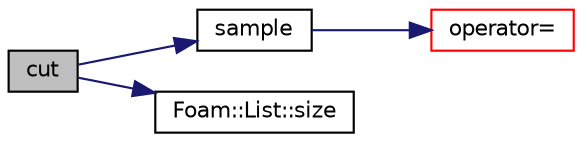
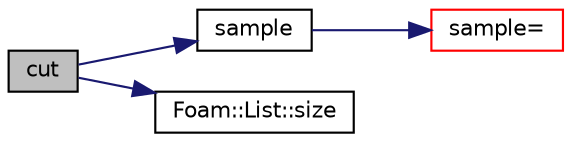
node "operator=": label "operator=" -> "sample="
